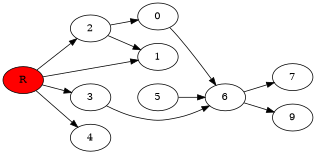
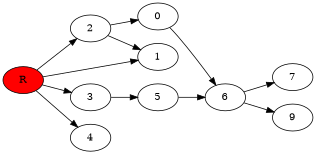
edge "3" -> "6": now "3" -> "5"
